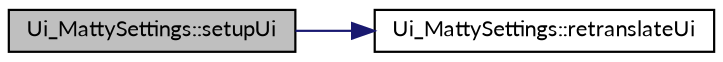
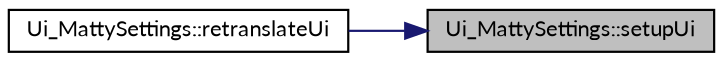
edge "Ui_MattySettings::setupUi" -> "Ui_MattySettings::retranslateUi": reversed
